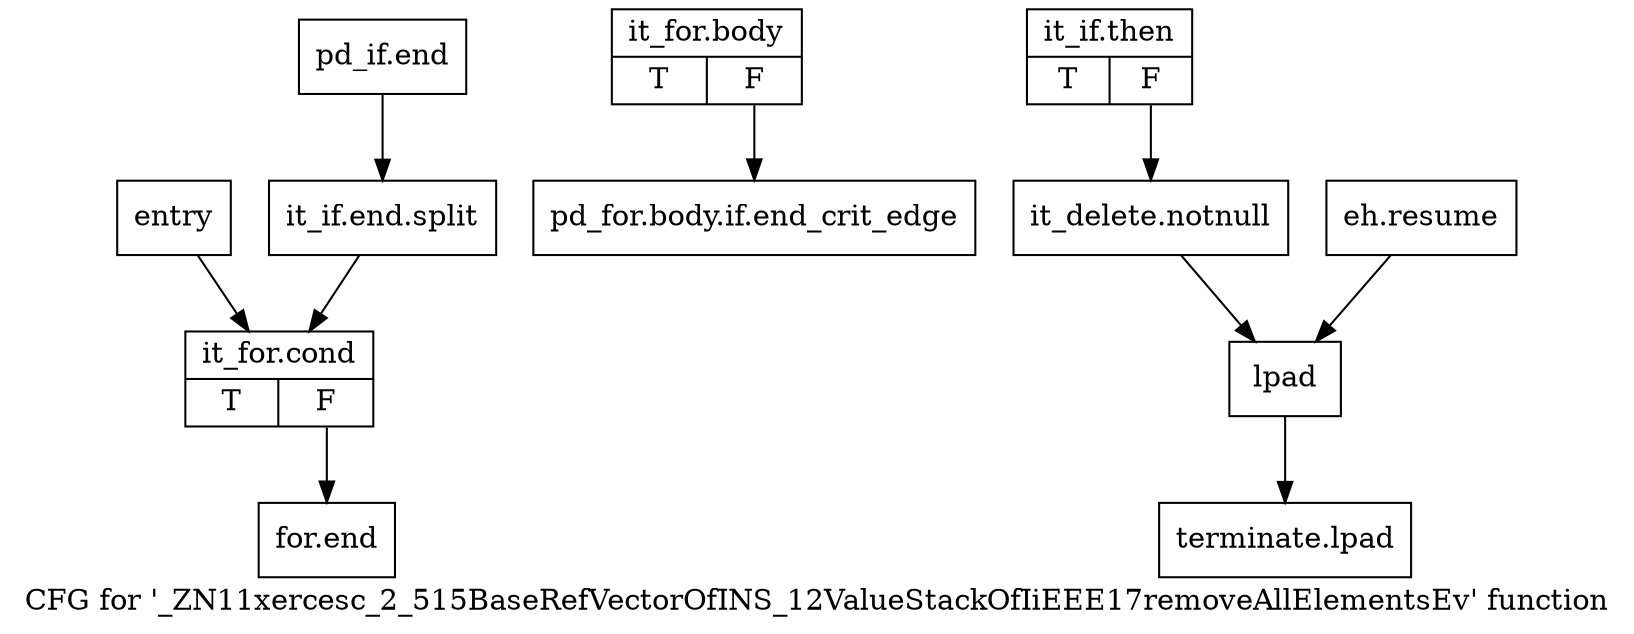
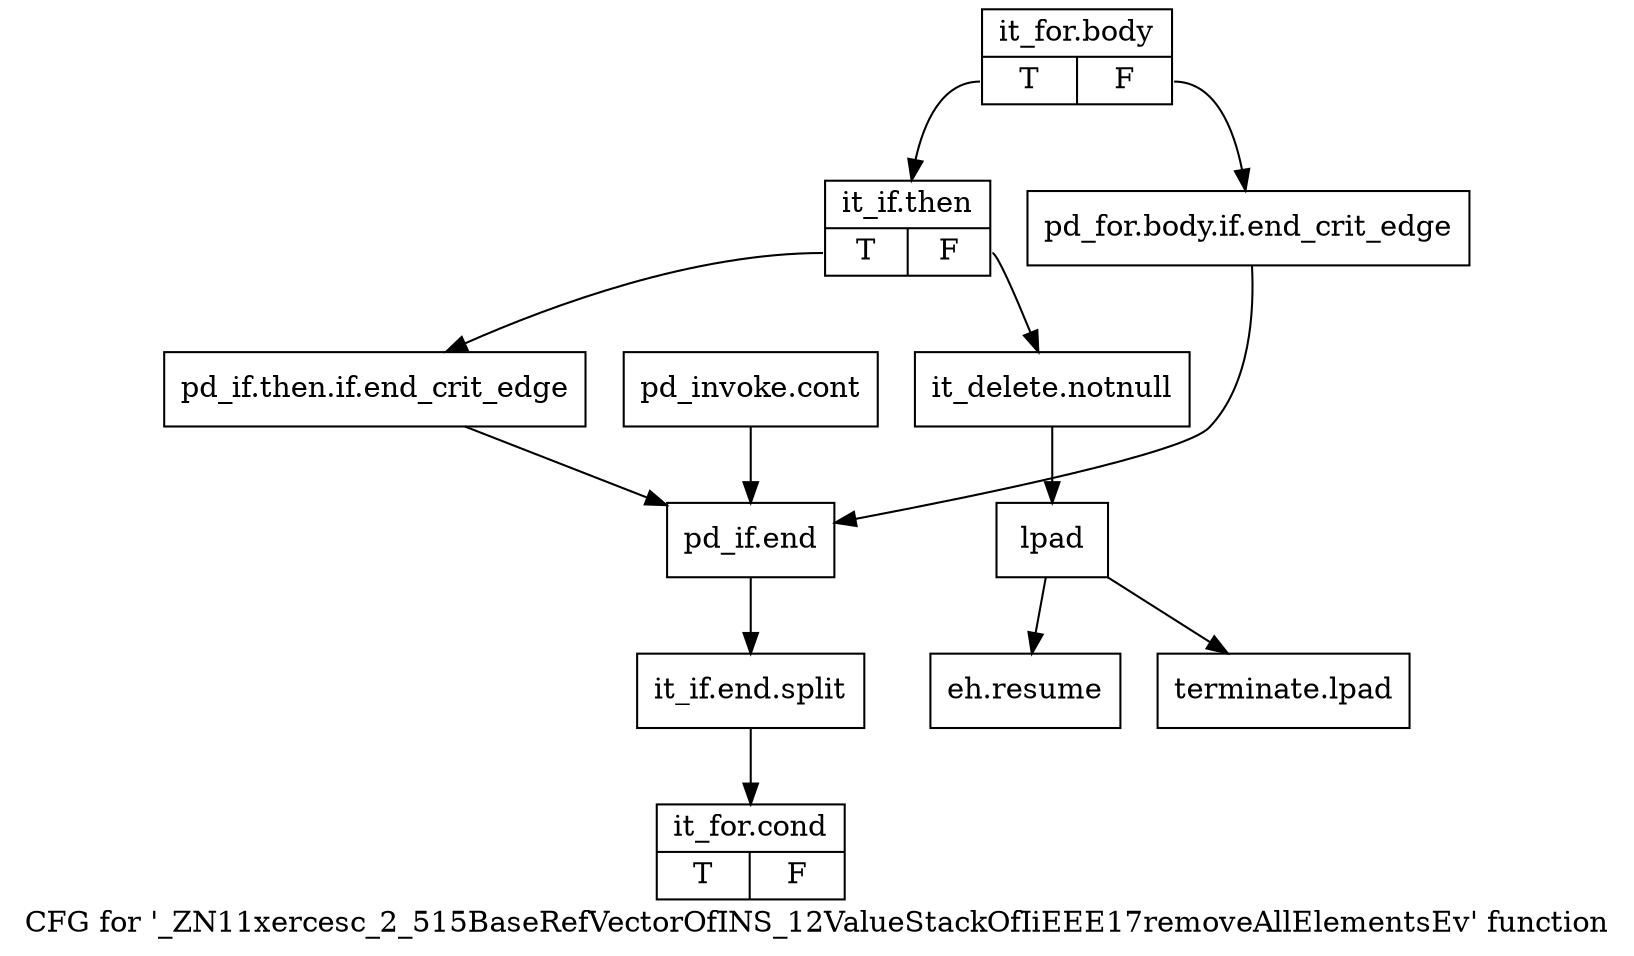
edge "it_for.body" -> "it_if.then": added
node "entry": removed
edge "eh.resume" -> "lpad": reversed
node "pd_if.then.if.end_crit_edge": added
node "pd_invoke.cont": added
edge "pd_for.body.if.end_crit_edge" -> "pd_if.end": added
node "for.end": removed
